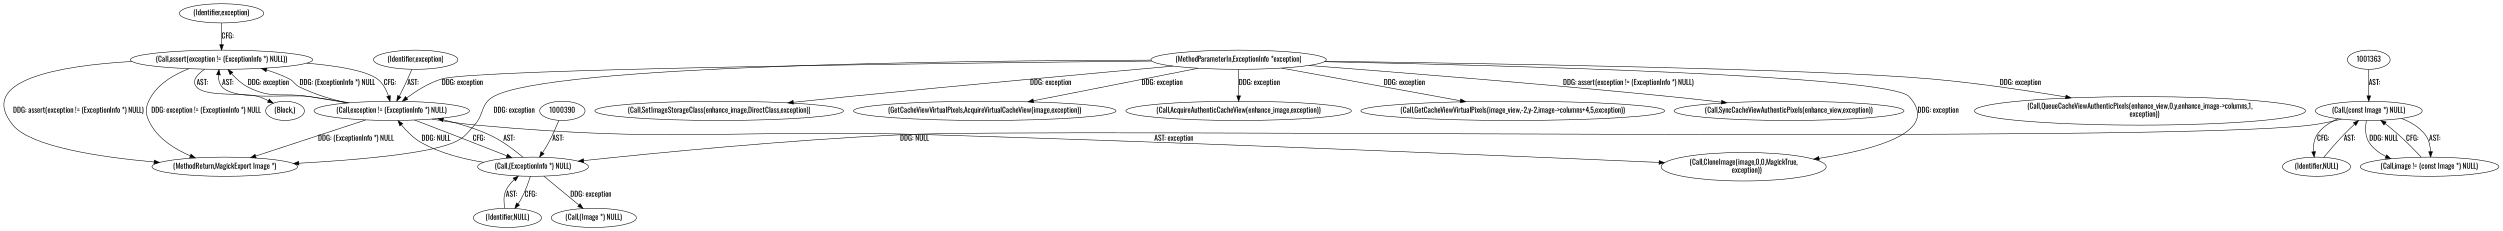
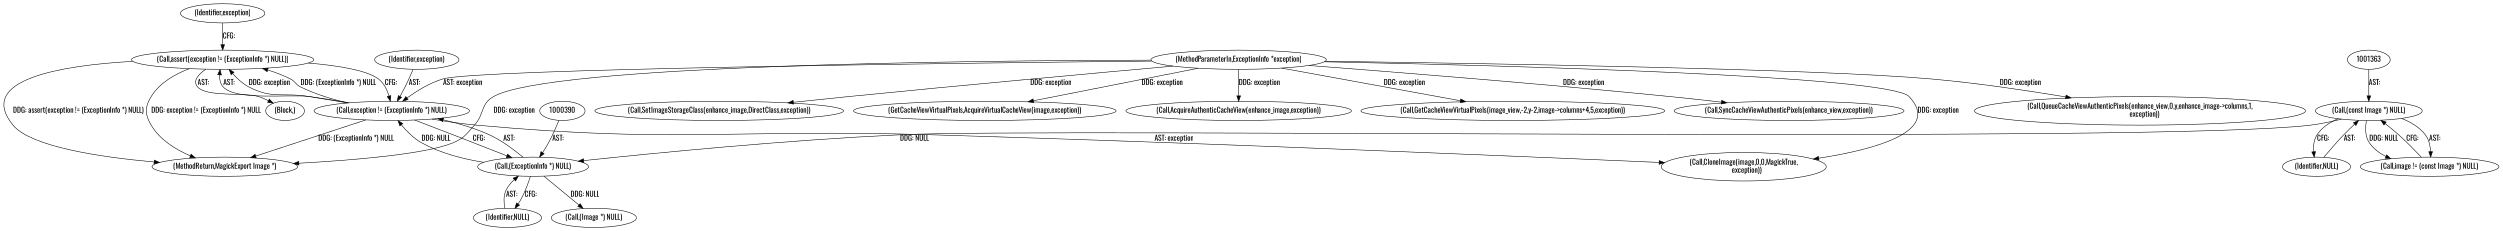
edge "(MethodParameterIn,ExceptionInfo *exception)" -> "(Call,exception != (ExceptionInfo *) NULL)": label "DDG: exception" -> "AST: exception"
edge "(MethodParameterIn,ExceptionInfo *exception)" -> "(Call,SyncCacheViewAuthenticPixels(enhance_view,exception))": label "DDG: assert(exception != (ExceptionInfo *) NULL)" -> "DDG: exception"
edge "(Call,(ExceptionInfo *) NULL)" -> "(Call,(Image *) NULL)": label "DDG: exception" -> "DDG: NULL"
